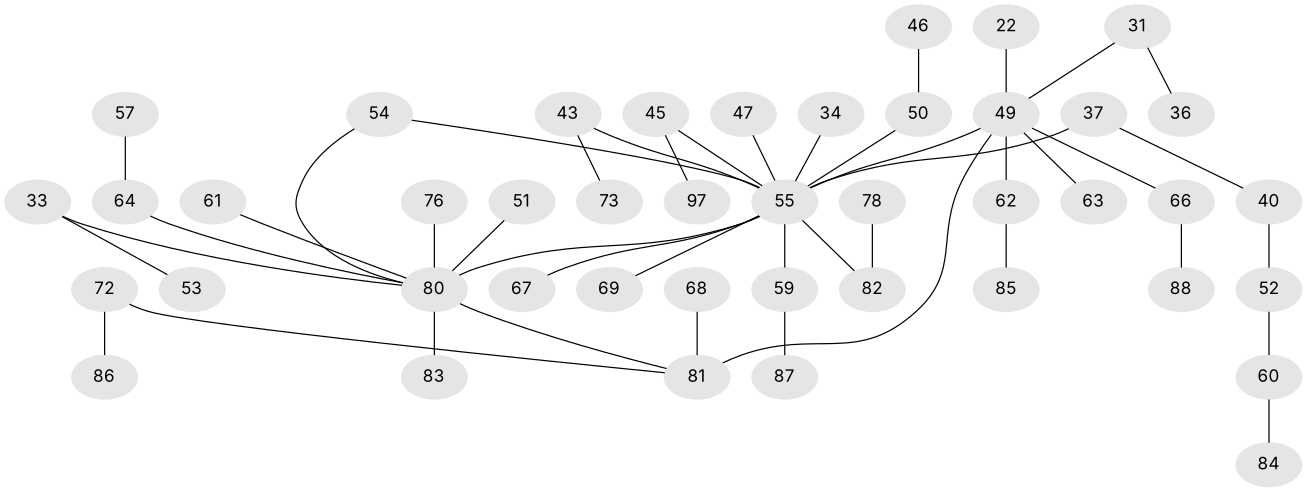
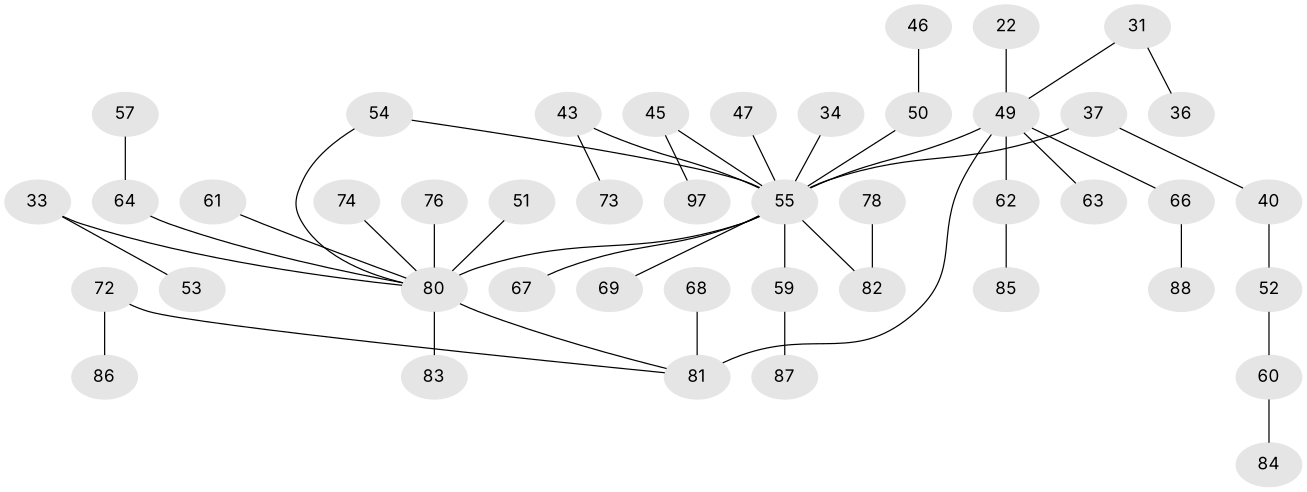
node "74": added
